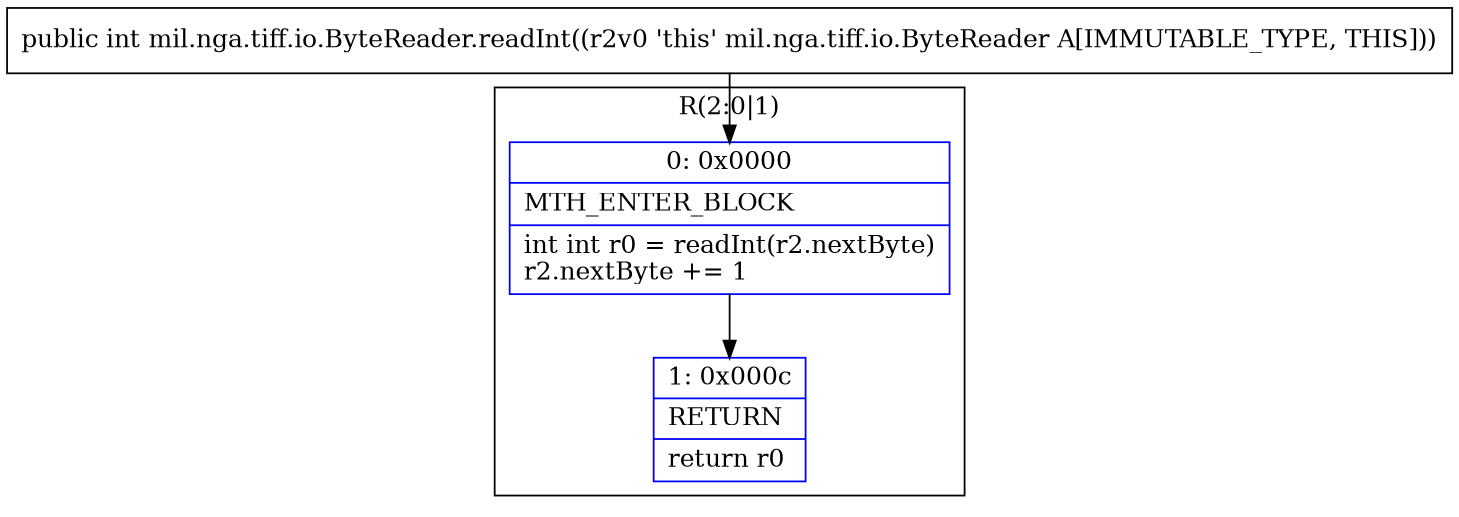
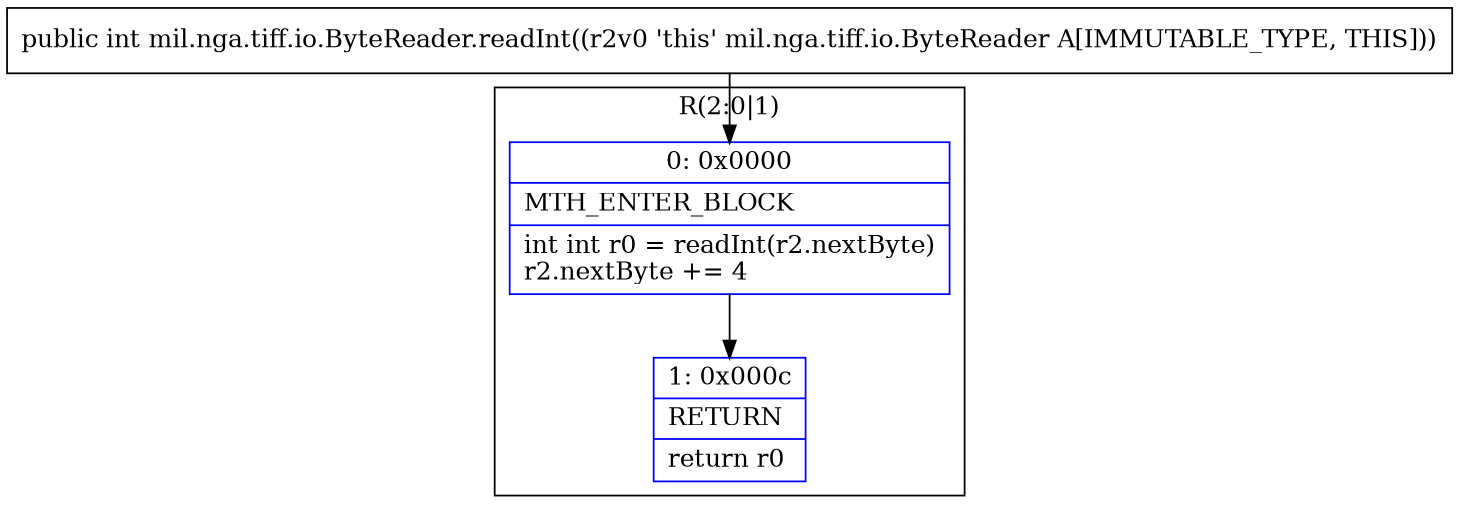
node "0: 0x0000": text "r2.nextByte += 1" -> "r2.nextByte += 4"
